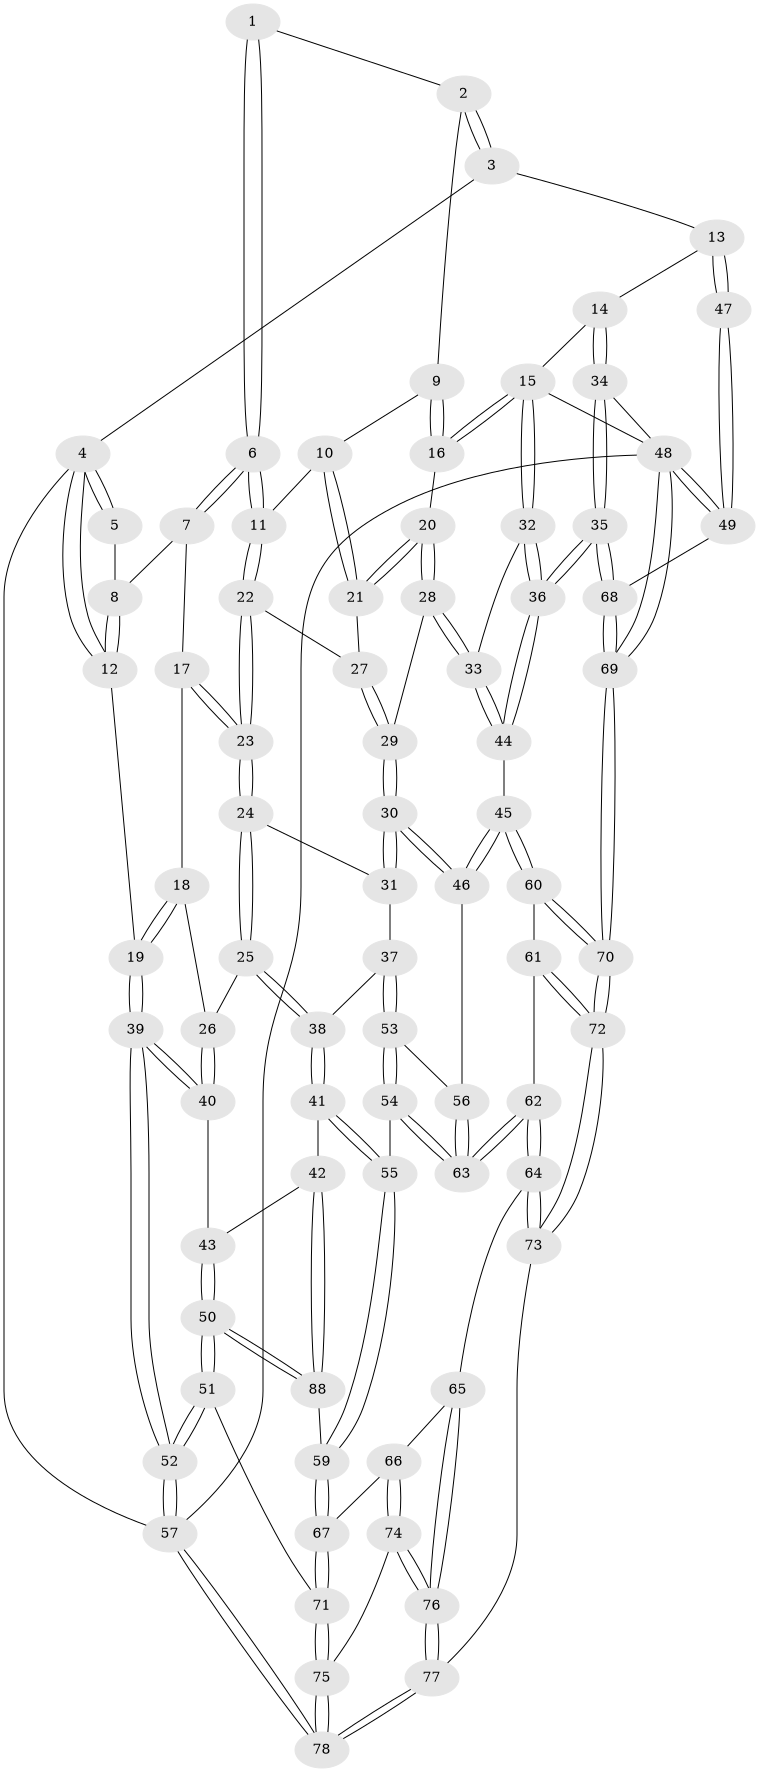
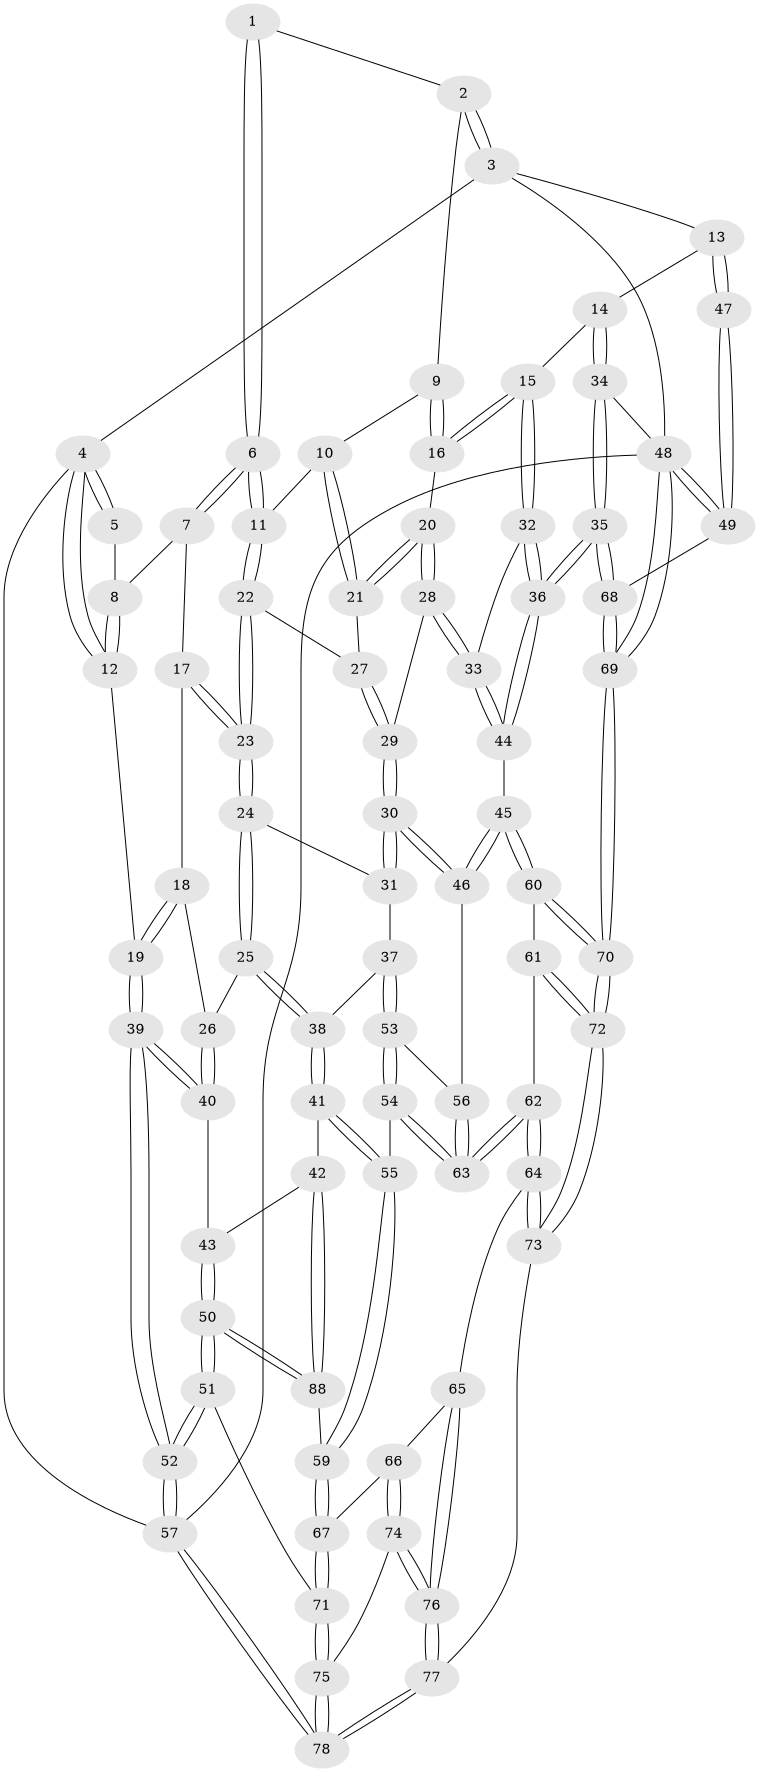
edge "15" -- "48": now "3" -- "48"
